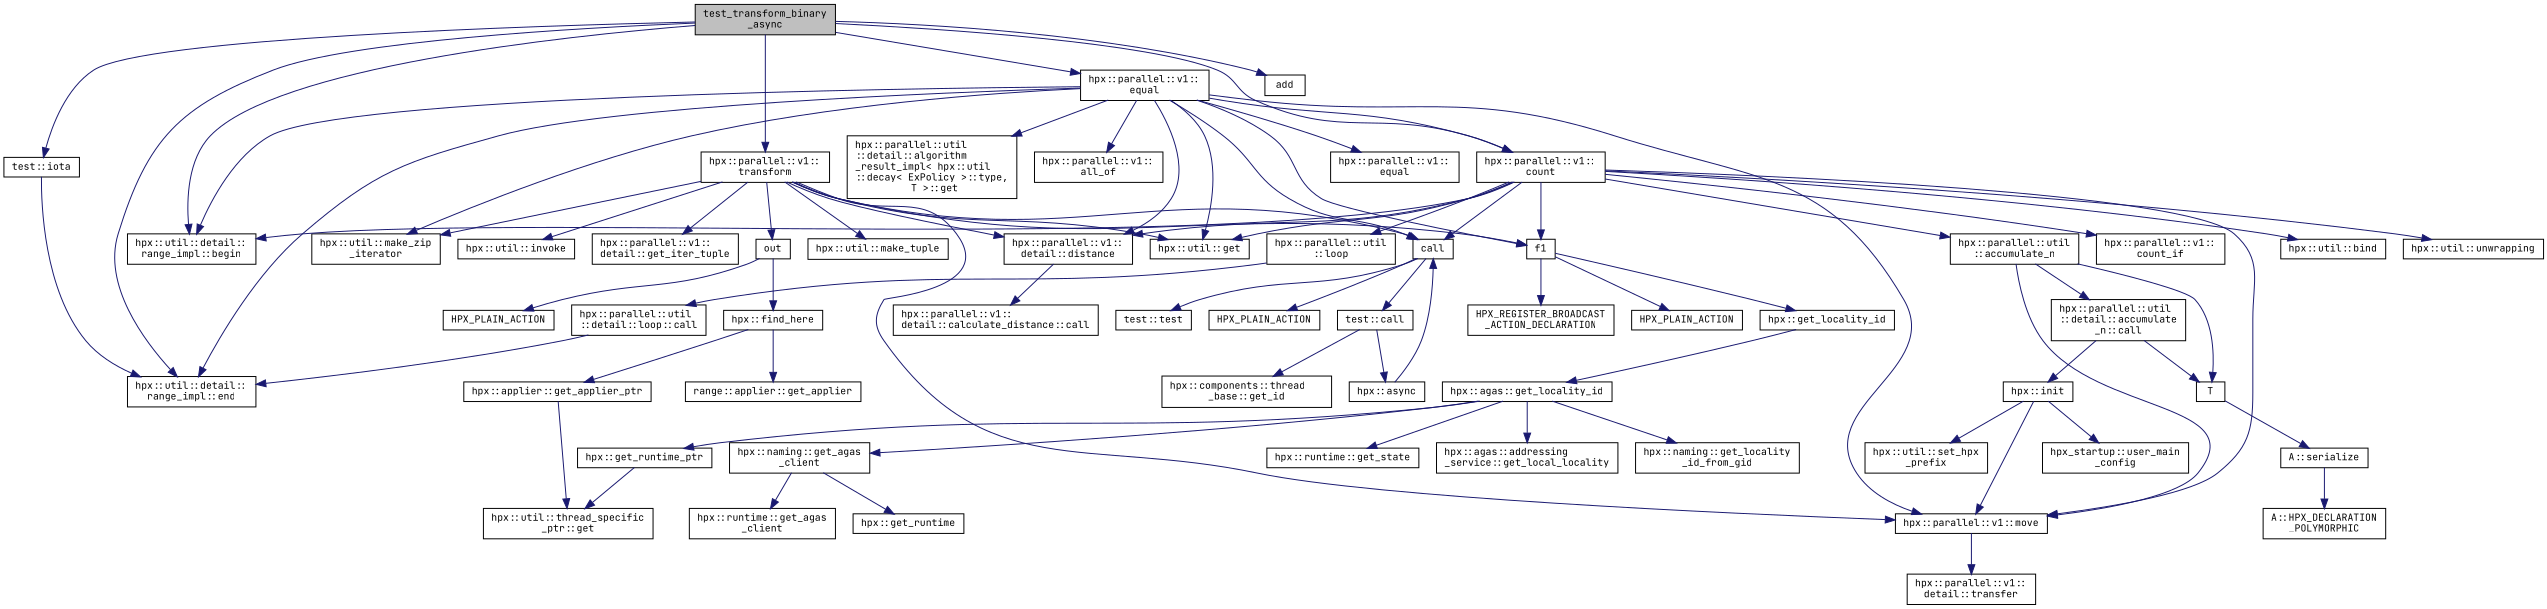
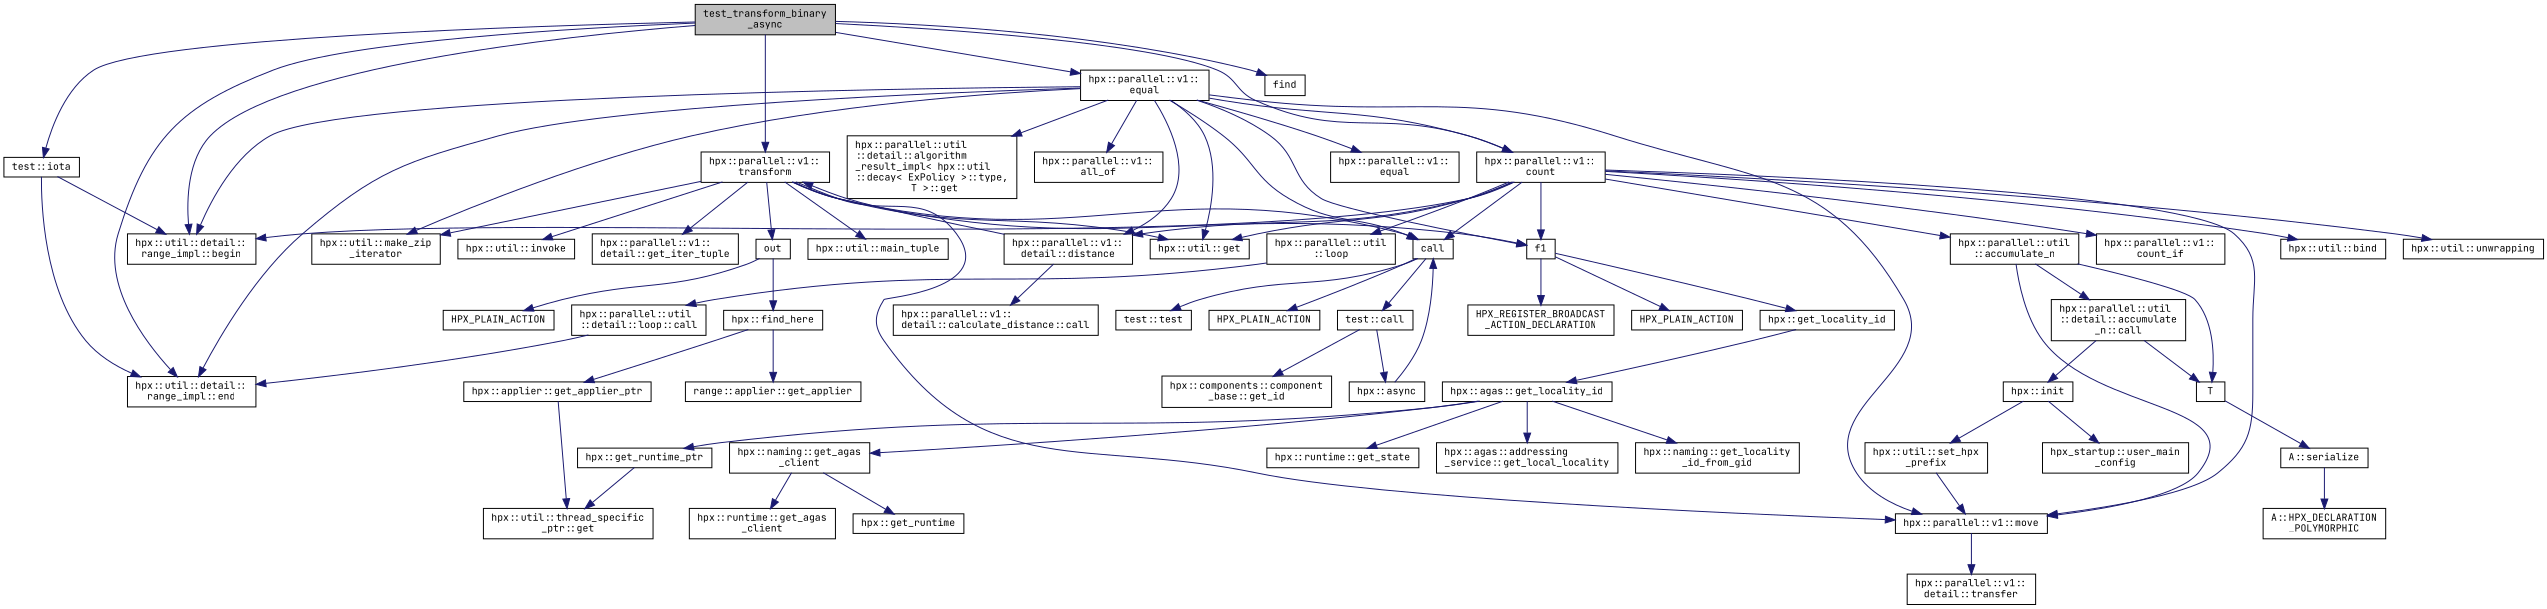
node "add": label "add" -> "find"
edge "test::iota" -> "hpx::util::detail:: range_impl::begin": added
edge "hpx::parallel::v1:: transform" -> "hpx::parallel::v1:: detail::distance": reversed
node "hpx::util::make_tuple": label "hpx::util::make_tuple" -> "hpx::util::main_tuple"
node "hpx::components::thread _base::get_id": label "hpx::components::thread _base::get_id" -> "hpx::components::component _base::get_id"
edge "hpx::init" -> "hpx::parallel::v1::move": now "hpx::util::set_hpx _prefix" -> "hpx::parallel::v1::move"
